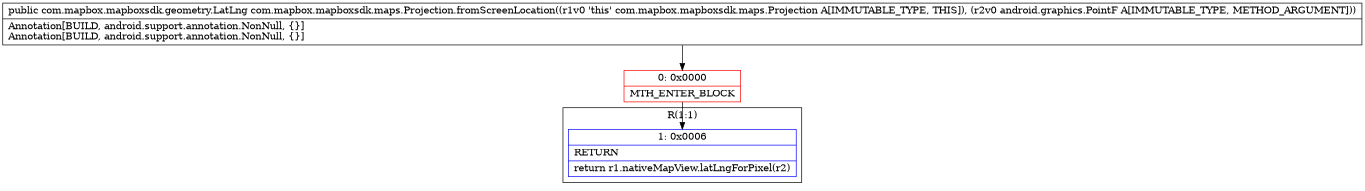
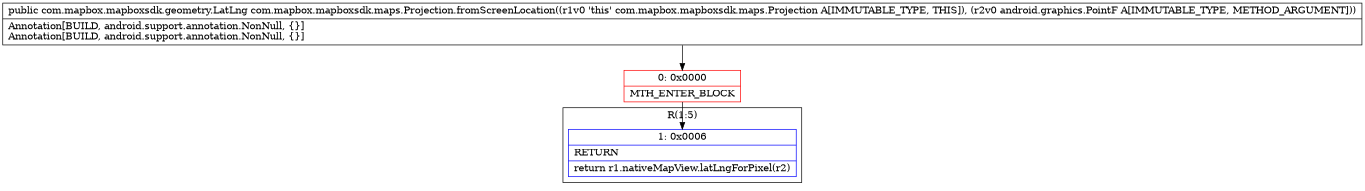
cluster "R(1:1)": label "R(1:1)" -> "R(1:5)"
